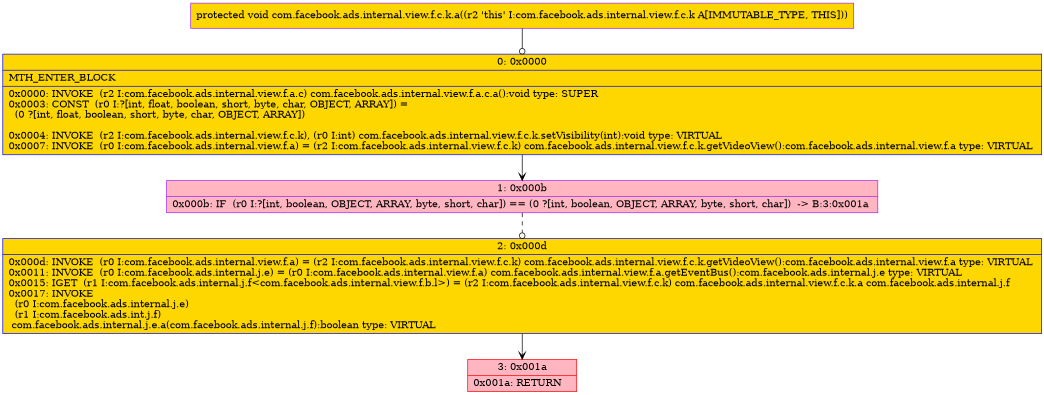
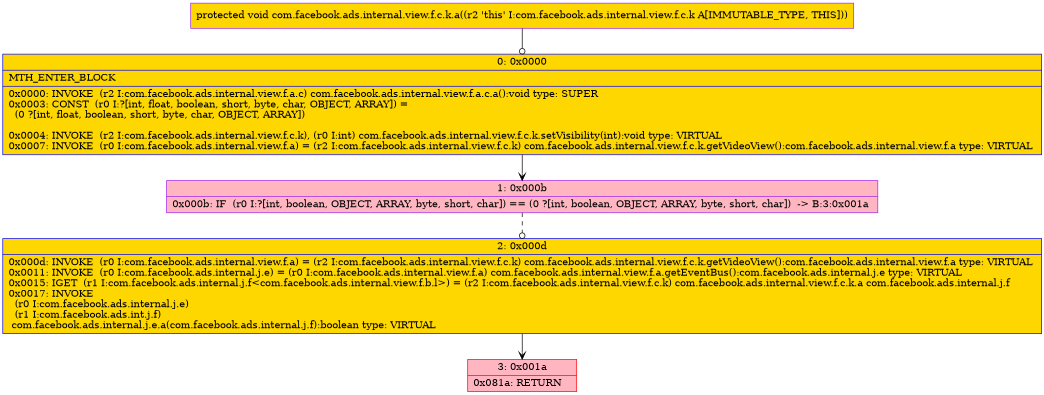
node "3: 0x001a": text "0x001a: RETURN" -> "0x081a: RETURN"
